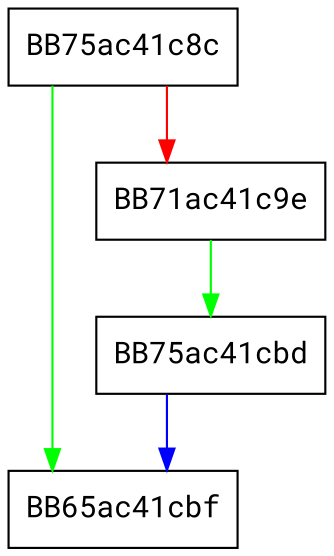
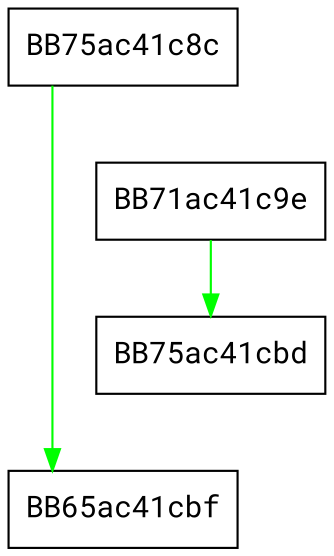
edge "BB75ac41c8c" -> "BB71ac41c9e": removed
edge "BB75ac41cbd" -> "BB65ac41cbf": removed
